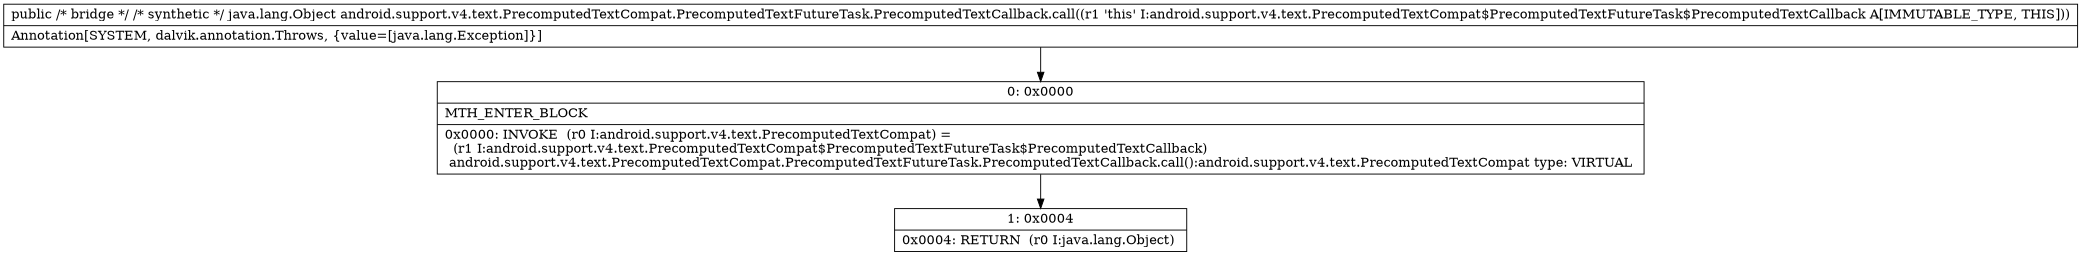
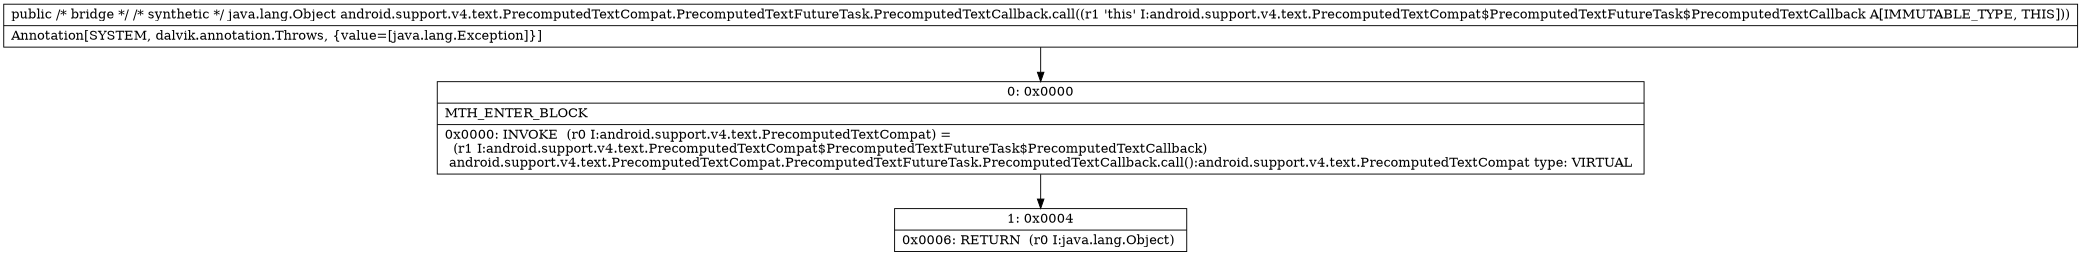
node "1: 0x0004": text "0x0004: RETURN  (r0 I:java.lang.Object)" -> "0x0006: RETURN  (r0 I:java.lang.Object)"
